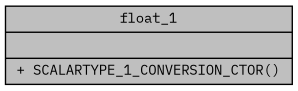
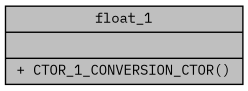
node "float_1": text "+ SCALARTYPE_1_CONVERSION_CTOR()" -> "+ CTOR_1_CONVERSION_CTOR()"
